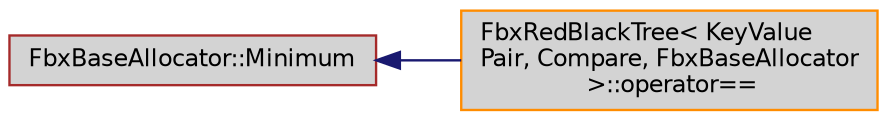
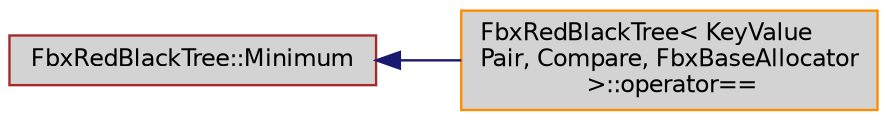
node "FbxBaseAllocator::Minimum": label "FbxBaseAllocator::Minimum" -> "FbxRedBlackTree::Minimum"
